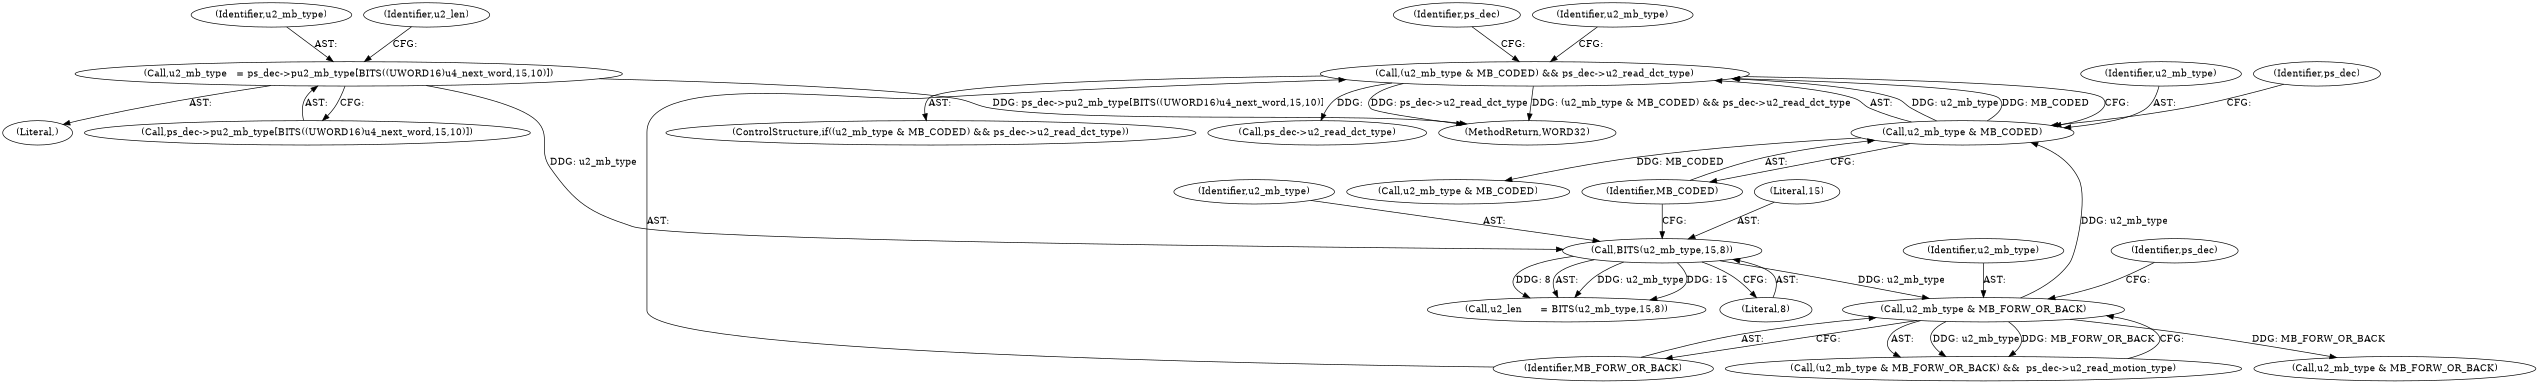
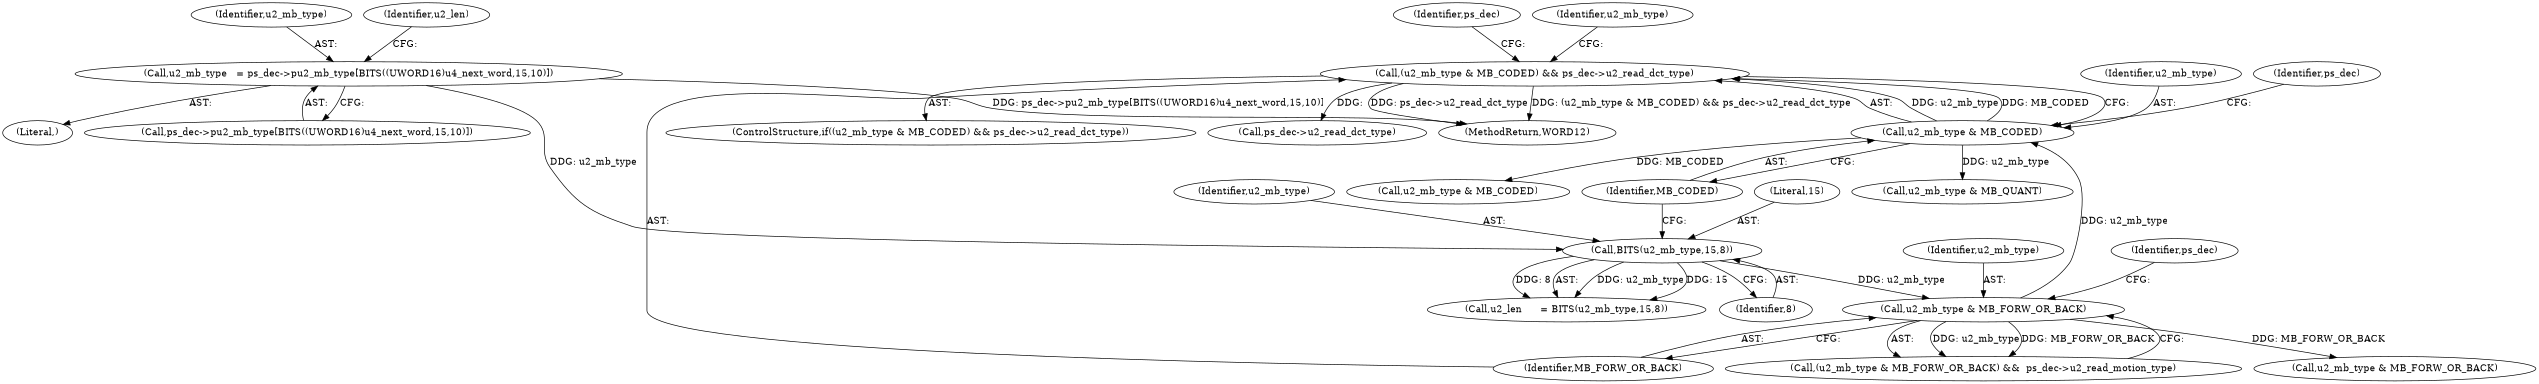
node "(MethodReturn,WORD32)": label "(MethodReturn,WORD32)" -> "(MethodReturn,WORD12)"
node "(Call,u2_mb_type & MB_QUANT)": added
node "(Literal,8)": label "(Literal,8)" -> "(Identifier,8)"
